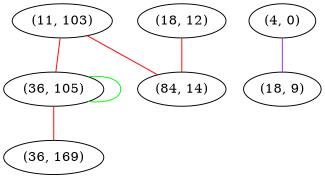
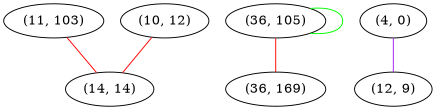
node "(18, 12)": label "(18, 12)" -> "(10, 12)"
edge "(11, 103)" -- "(36, 105)": removed
node "(84, 14)": label "(84, 14)" -> "(14, 14)"
node "(18, 9)": label "(18, 9)" -> "(12, 9)"
